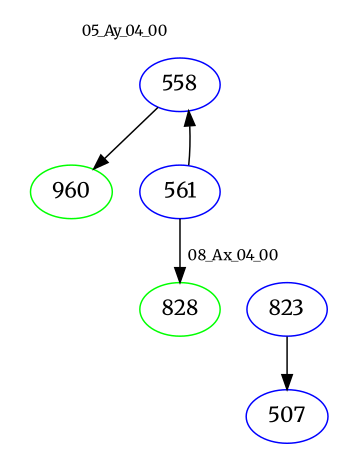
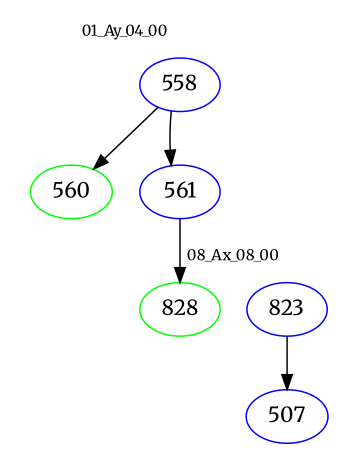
cluster "05_Ay_04_00": label "05_Ay_04_00" -> "01_Ay_04_00"
edge "561" -> "558": reversed
node "960": label "960" -> "560"
cluster "08_Ax_04_00": label "08_Ax_04_00" -> "08_Ax_08_00"
